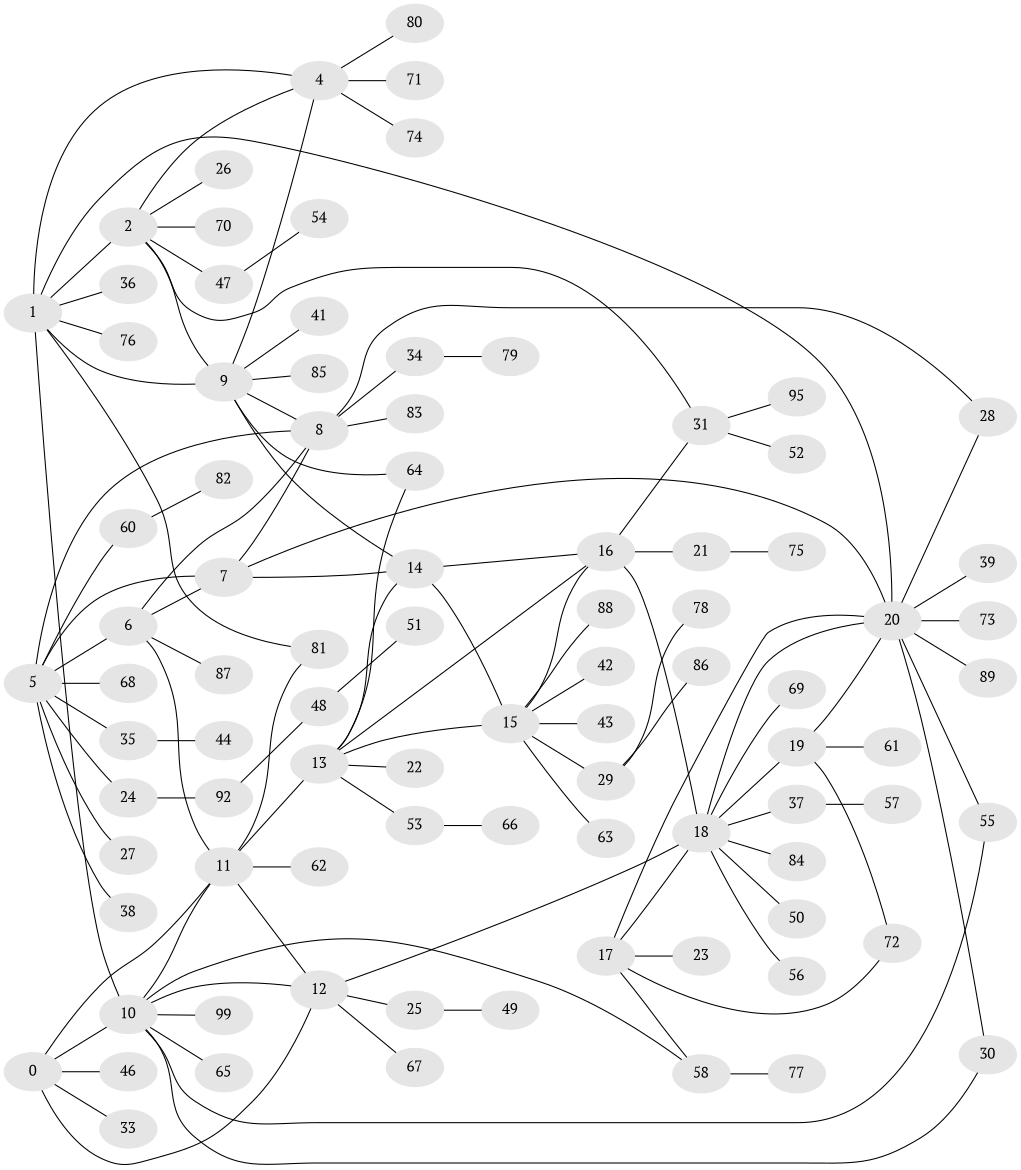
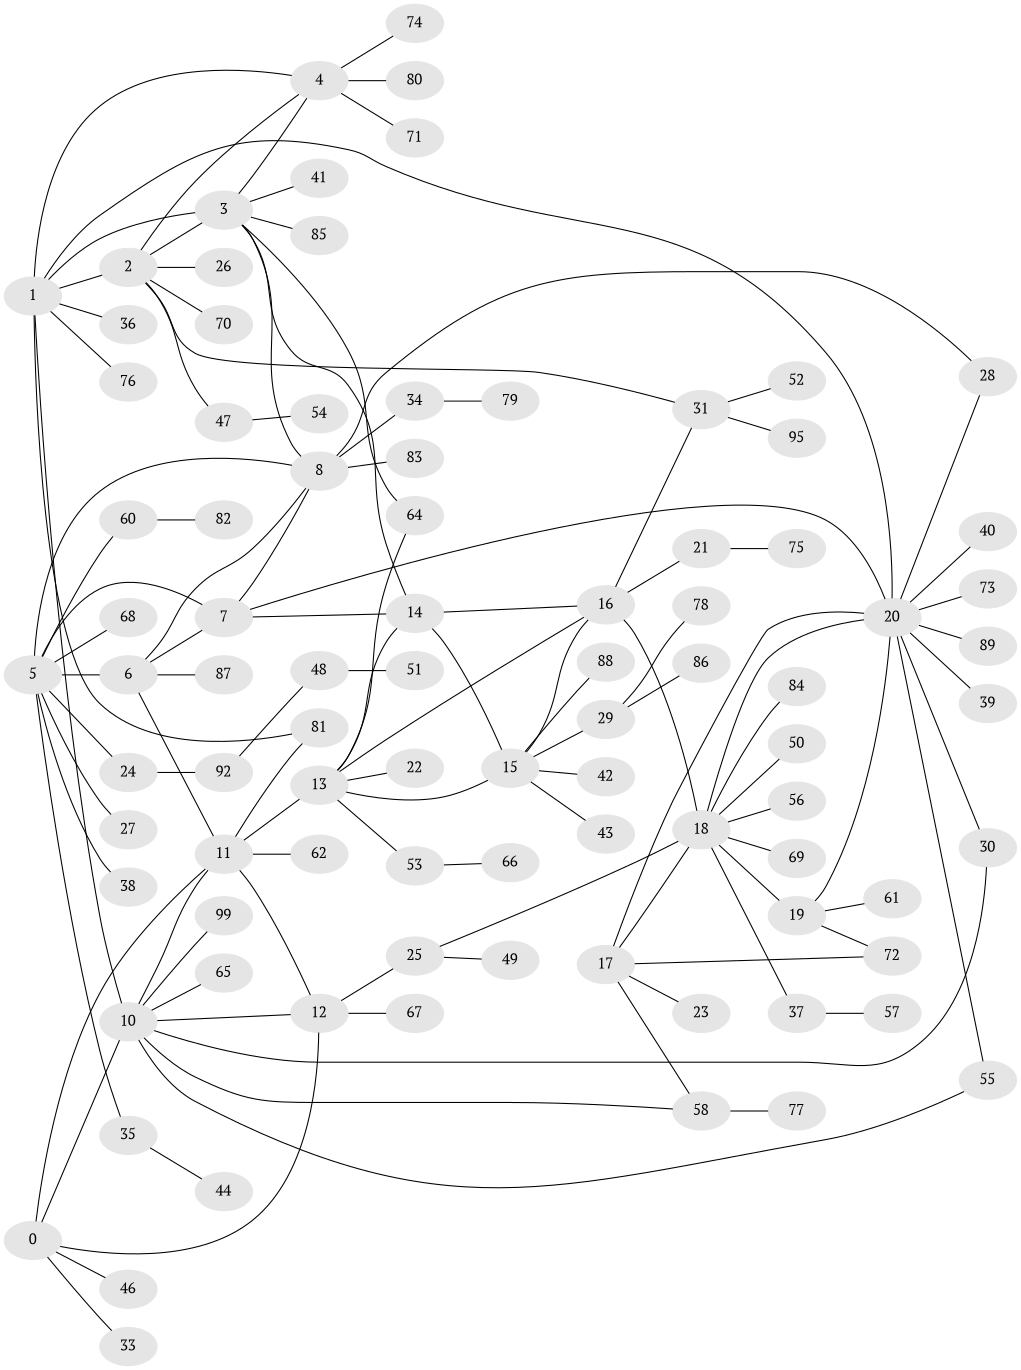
node "9": label "9" -> "3"
node "40": added
node "63": removed
edge "18" -- "12": now "18" -- "25"
